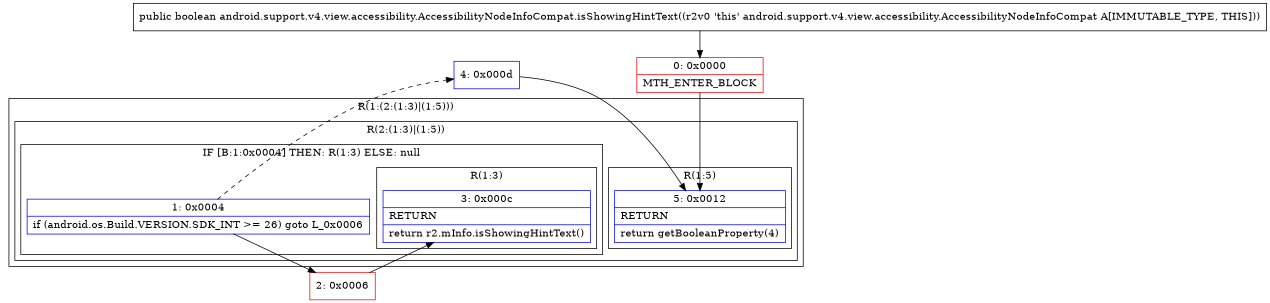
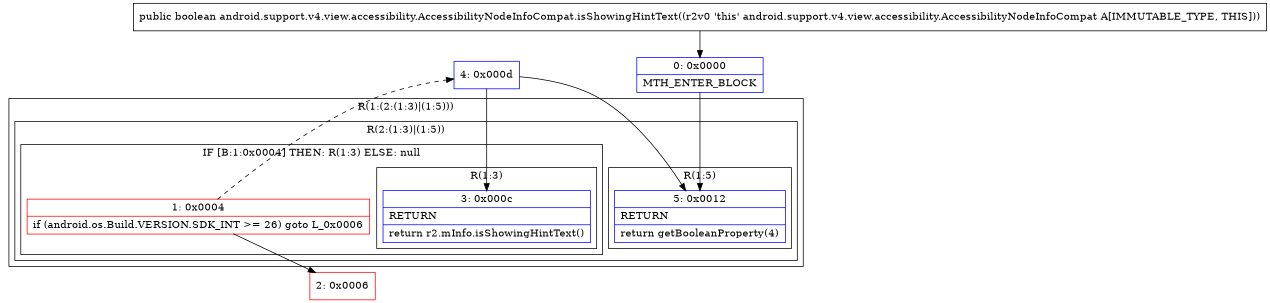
node "0: 0x0000": color red -> blue
node "1: 0x0004": color blue -> red
edge "2: 0x0006" -> "3: 0x000c": now "4: 0x000d" -> "3: 0x000c"
